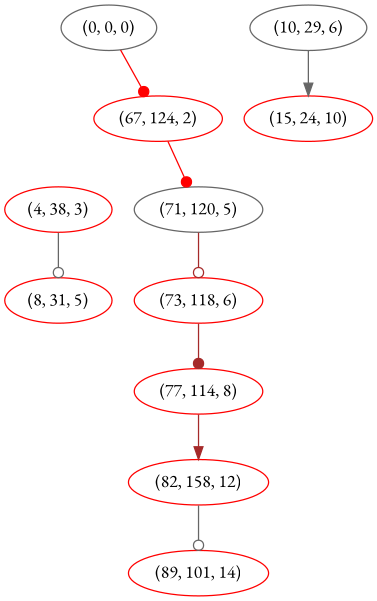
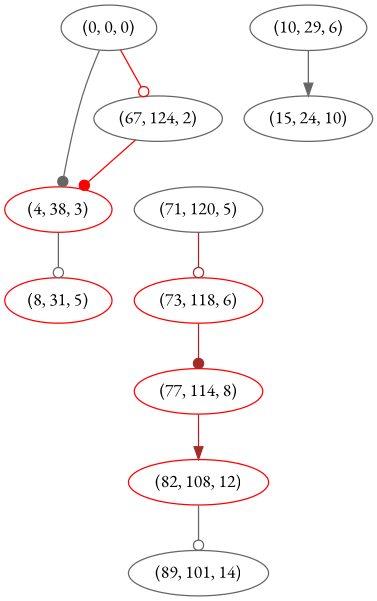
edge "(0, 0, 0)" -> "(67, 124, 2)": arrowhead dot -> odot
edge "(0, 0, 0)" -> "(4, 38, 3)": added
node "(67, 124, 2)": color red -> gray40
node "(15, 24, 10)": color red -> gray40
edge "(67, 124, 2)" -> "(71, 120, 5)": now "(67, 124, 2)" -> "(4, 38, 3)"
node "(82, 158, 12)": label "(82, 158, 12)" -> "(82, 108, 12)"
node "(89, 101, 14)": color red -> gray40
